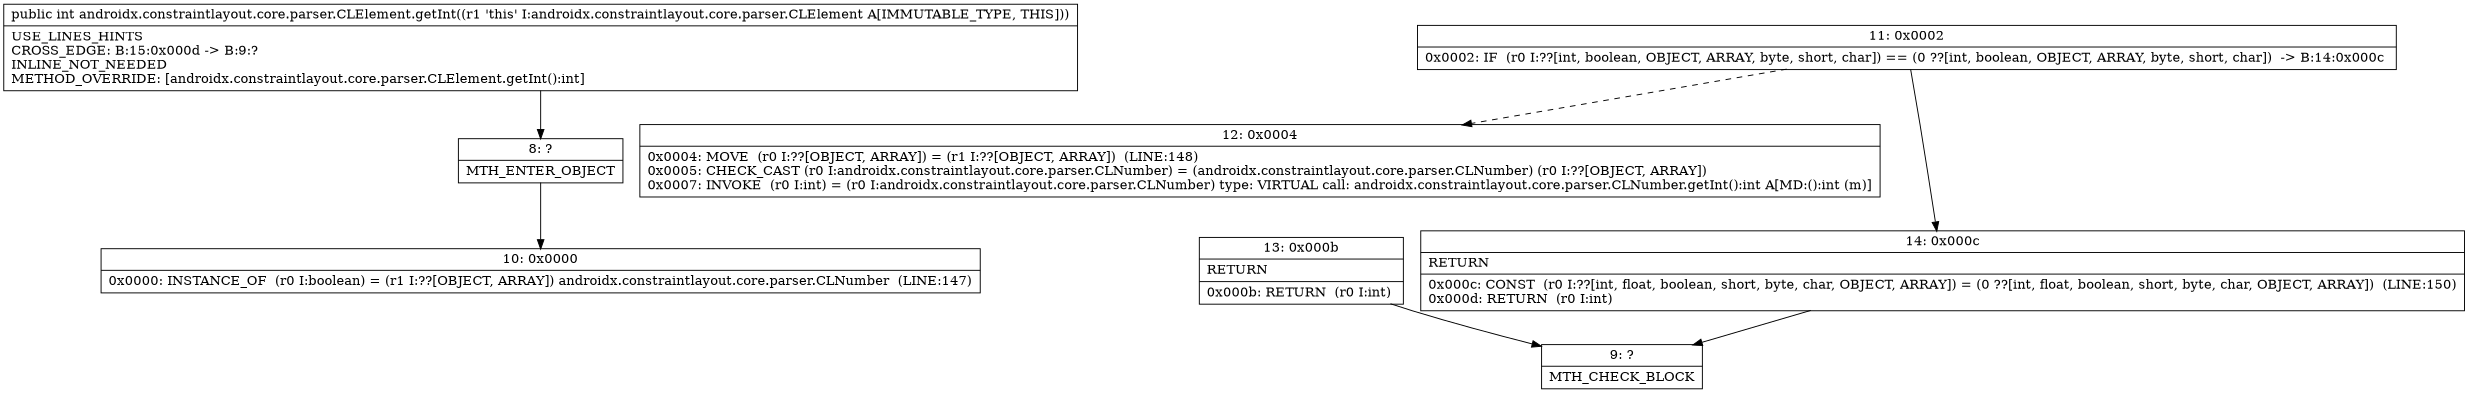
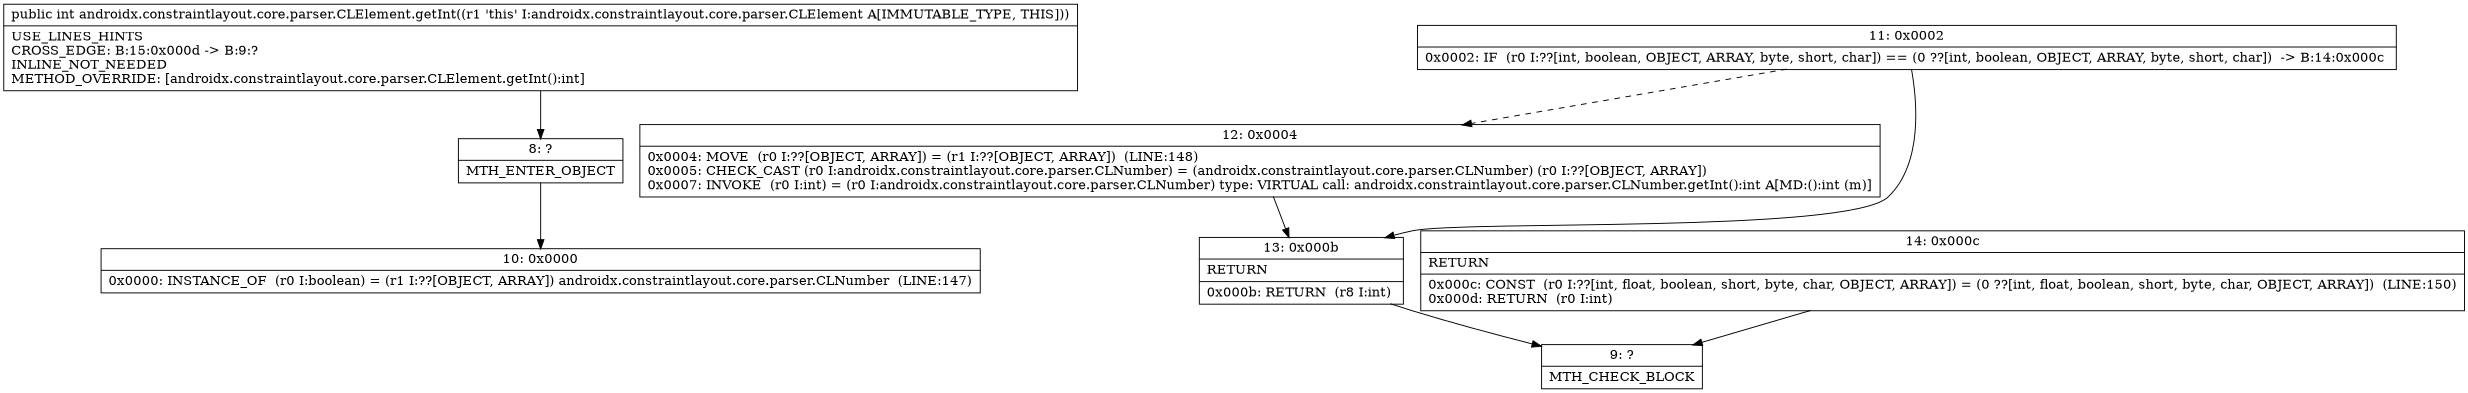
edge "11: 0x0002" -> "14: 0x000c": now "11: 0x0002" -> "13: 0x000b"
edge "12: 0x0004" -> "13: 0x000b": added
node "13: 0x000b": text "0x000b: RETURN  (r0 I:int)" -> "0x000b: RETURN  (r8 I:int)"
